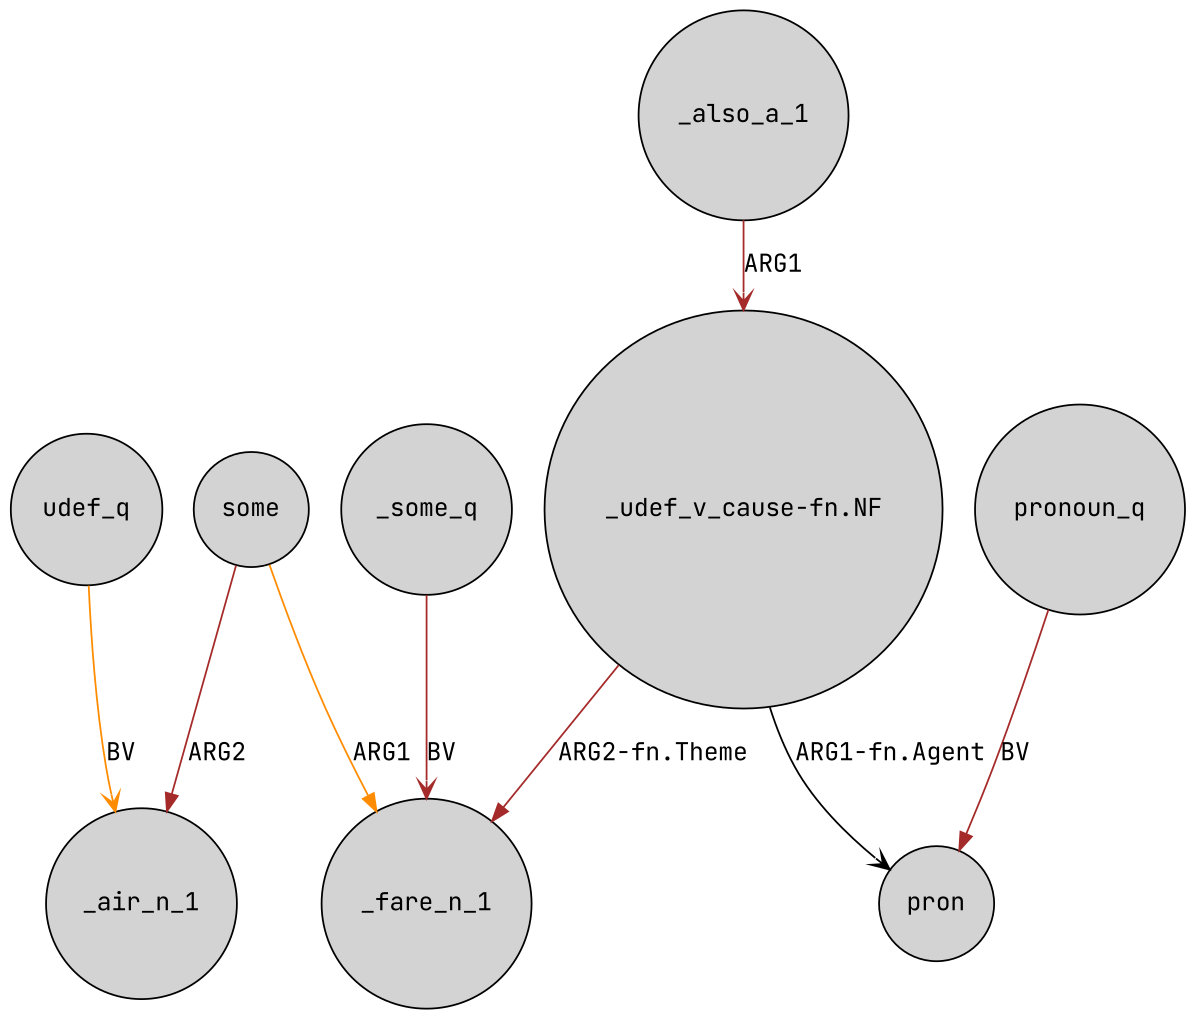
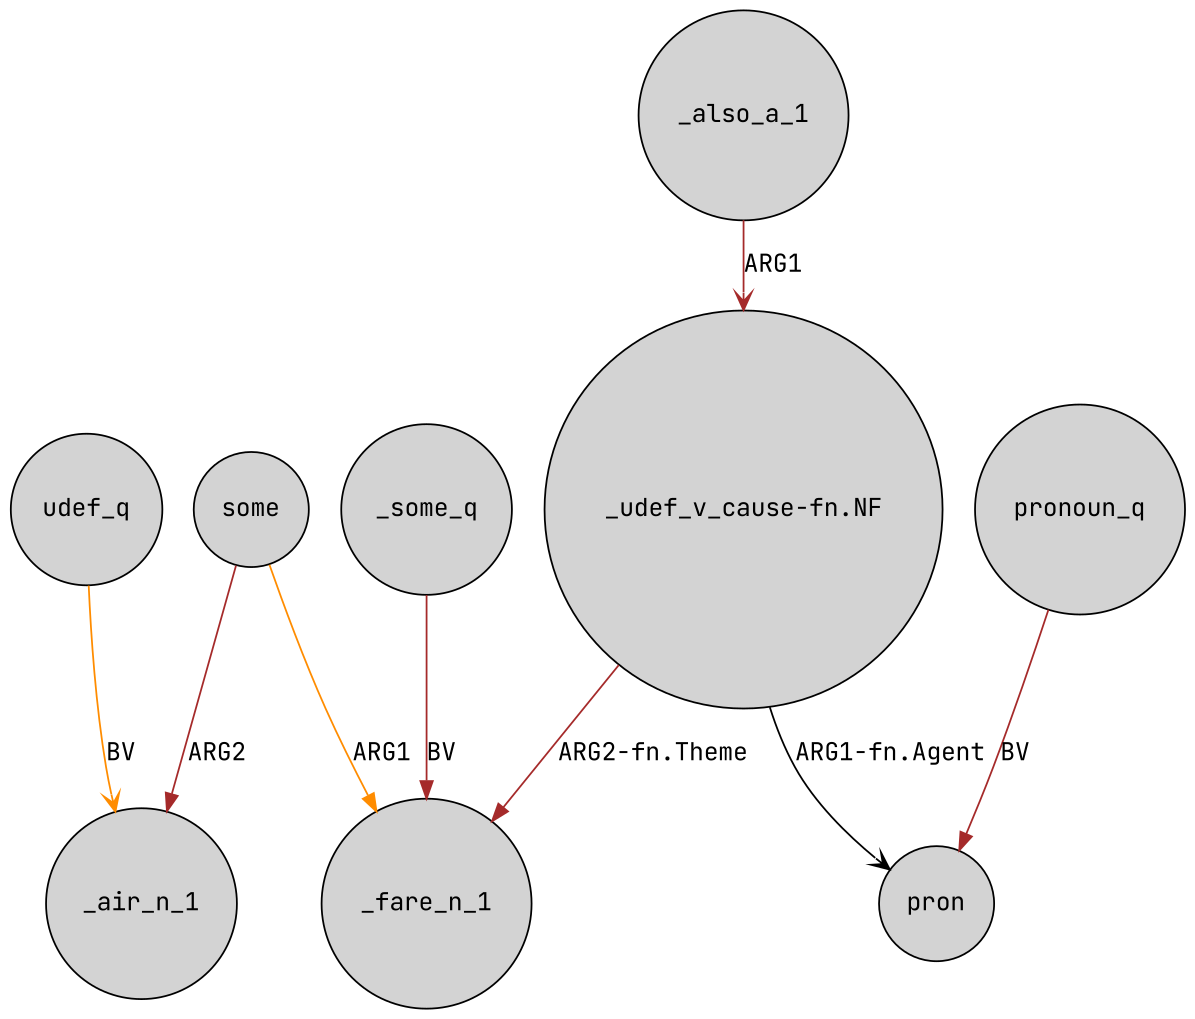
edge "_some_q" -> "_fare_n_1": arrowhead vee -> normal
